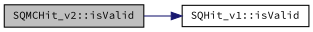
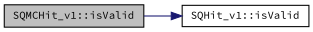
node "SQMCHit_v2::isValid": label "SQMCHit_v2::isValid" -> "SQMCHit_v1::isValid"
